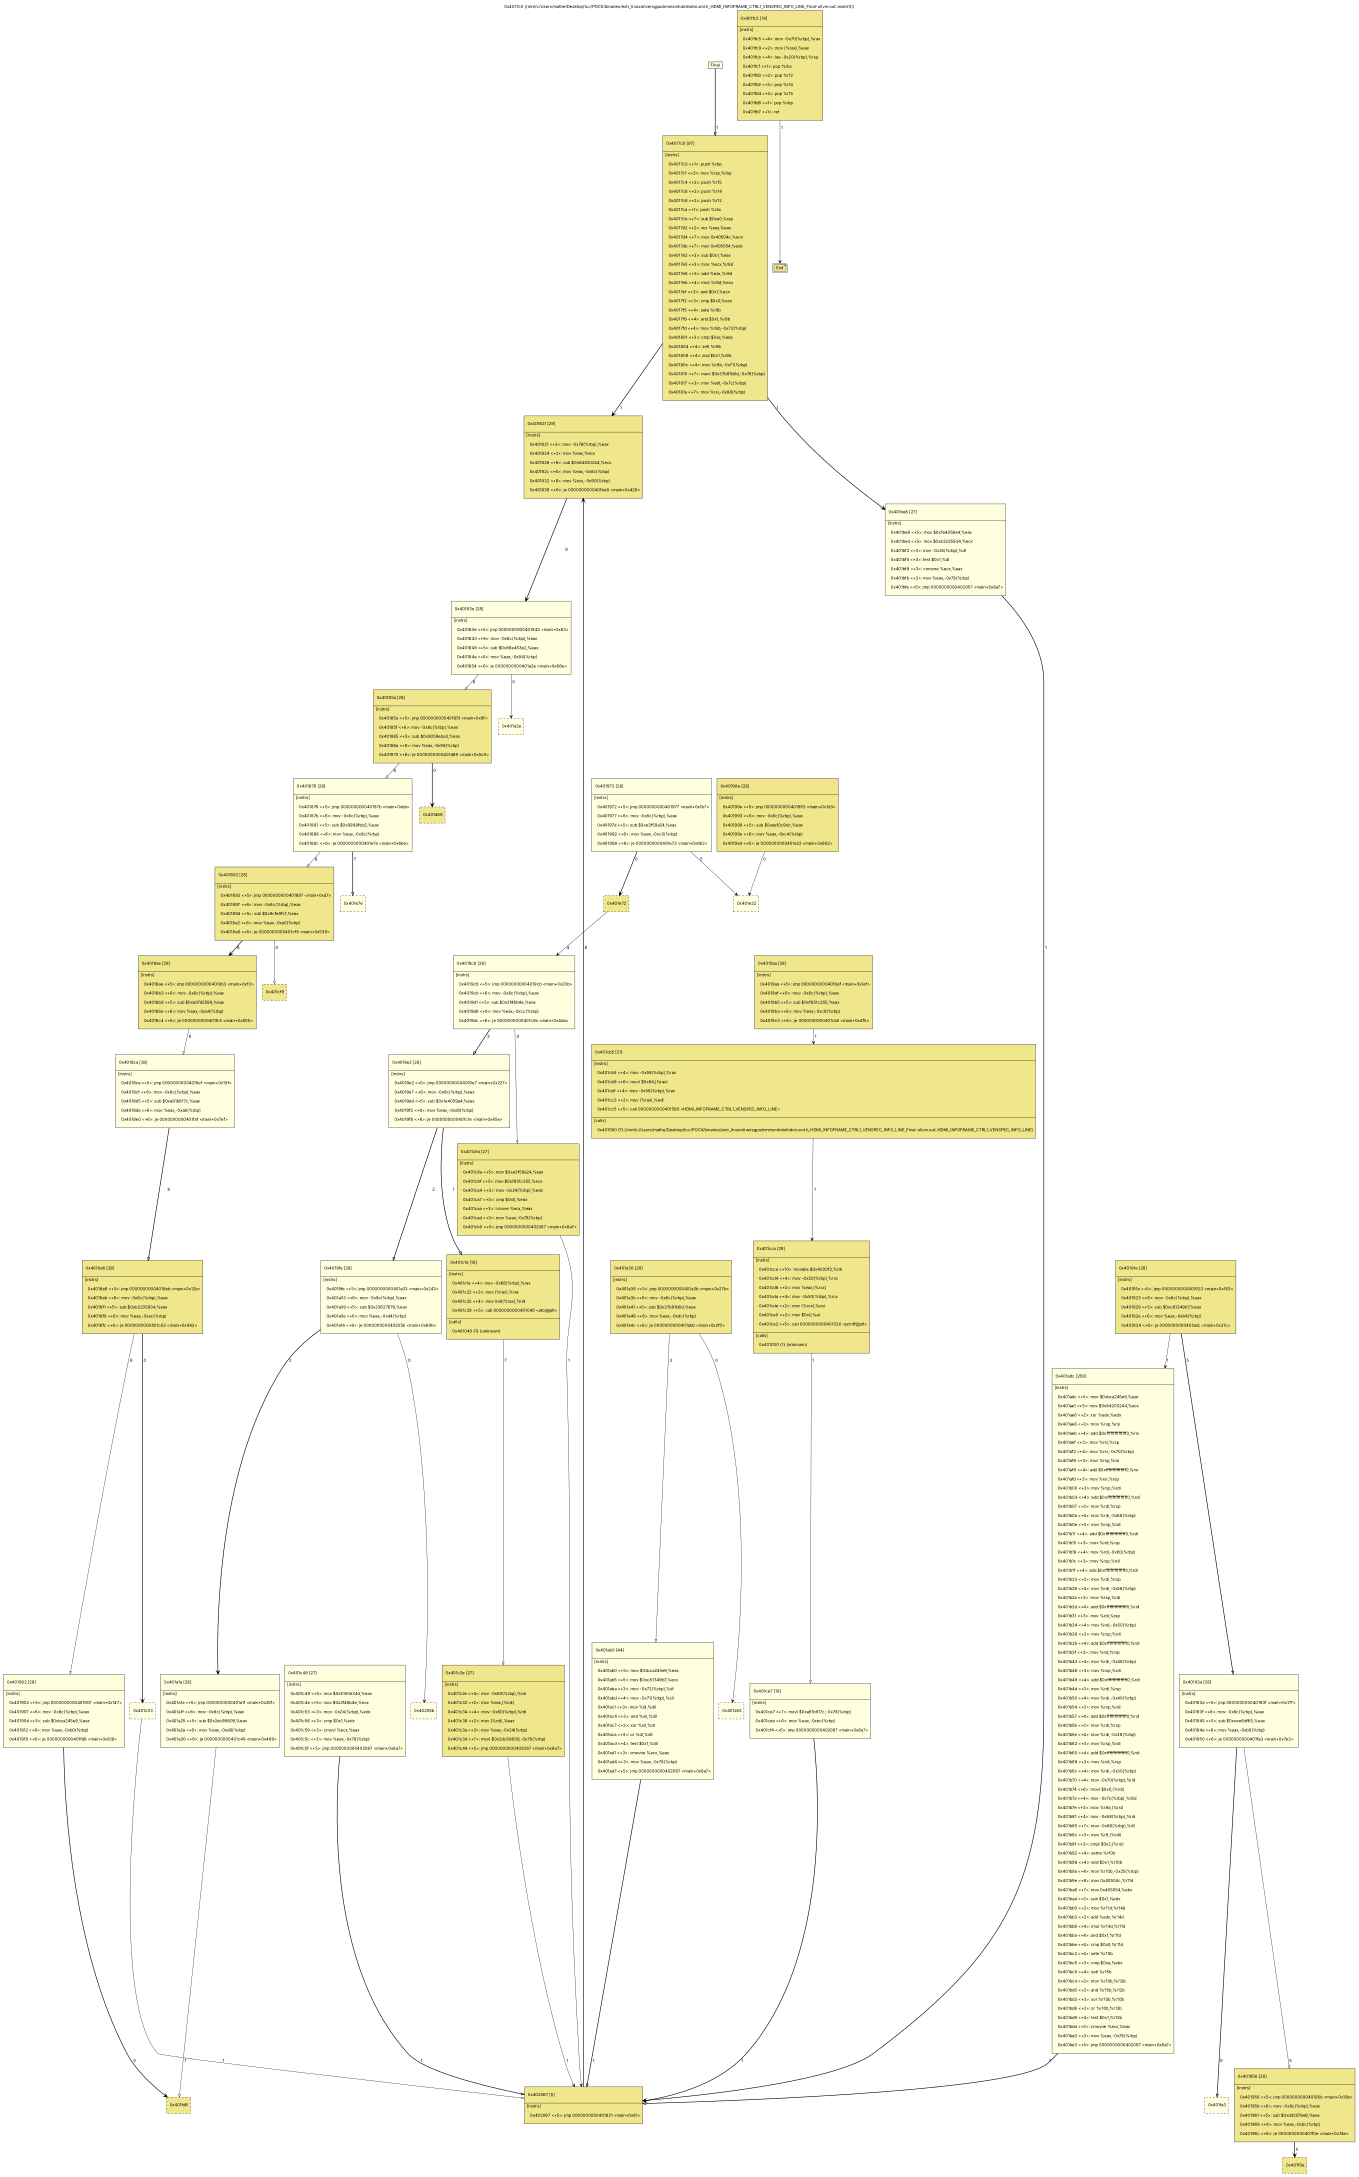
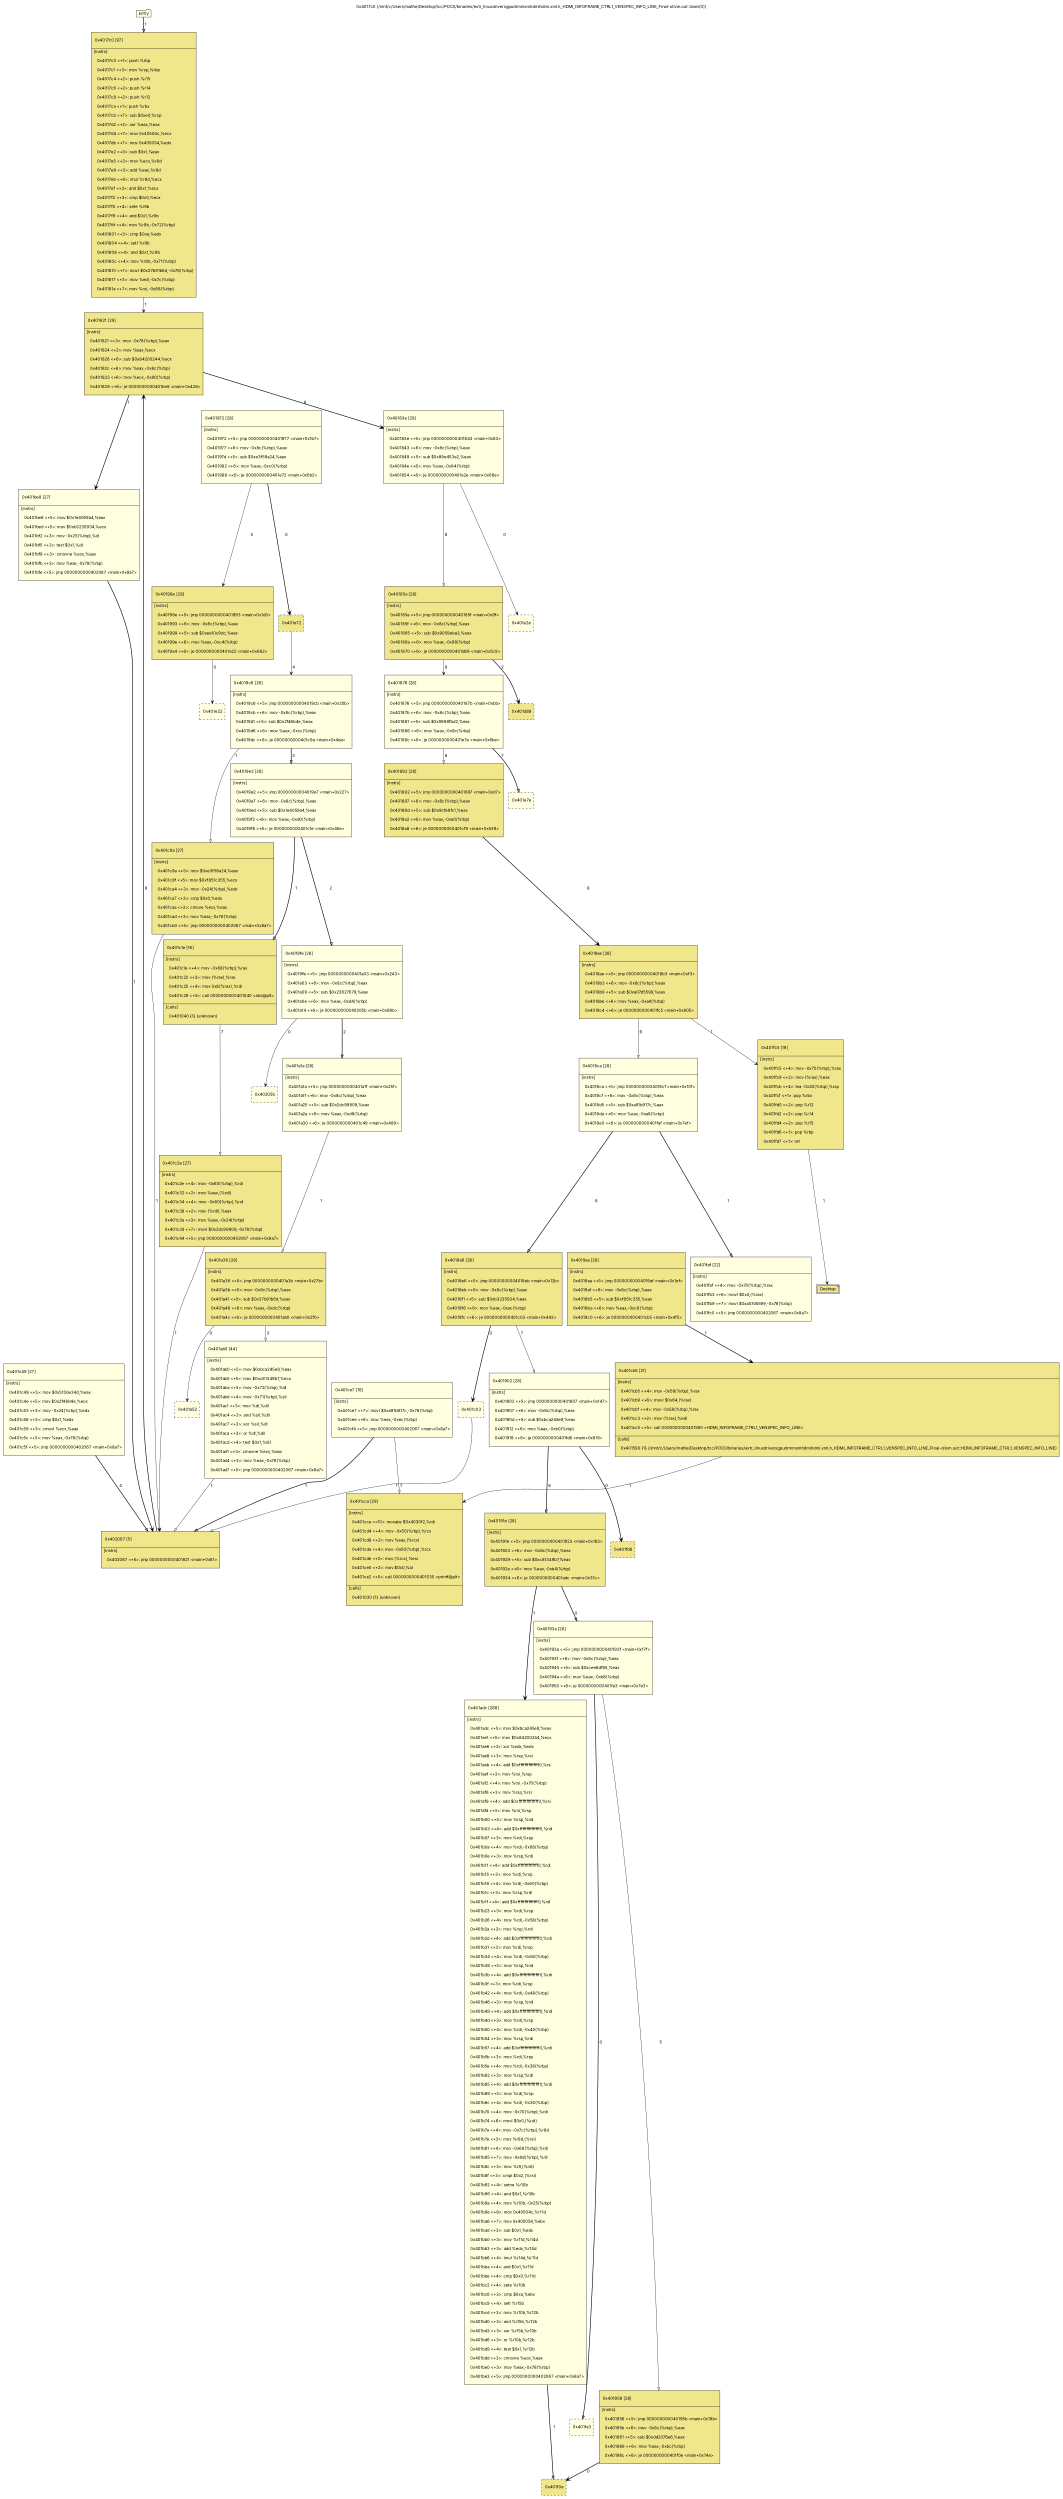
node "Final": label "Final" -> "Entry"
node "Exit": label "Exit" -> "Desktop"
edge "0x4017c0 [97]" -> "0x401821 [29]": style bold -> solid
edge "0x4017c0 [97]" -> "0x401be8 [27]": now "0x401821 [29]" -> "0x401be8 [27]"
edge "0x40185a [28]" -> "0x401876 [28]": arrowhead onormal -> vee
edge "0x40185a [28]" -> "0x401d89": label " 0" -> " 2"
edge "0x401972 [28]" -> "0x401e22": now "0x401972 [28]" -> "0x40198e [28]"
node "0x401cf9": removed
edge "0x4019aa [28]" -> "0x401cb5 [21]": style solid -> bold
edge "0x4019c6 [28]" -> "0x401c9a [27]": label " 9" -> " 1"
edge "0x4018ae [28]" -> "0x401fc5 [19]": added, label "1"
node "0x401faf [22]": added
edge "0x40191e [28]" -> "0x401adc [268]": style solid -> bold
edge "0x4018e6 [28]" -> "0x401902 [28]": label " 6" -> " 7"
edge "0x40191e [28]" -> "0x40193a [28]": label " 5" -> " 0"
edge "0x401902 [28]" -> "0x40191e [28]": added, label "6"
edge "0x4019fe [28]" -> "0x401a1a [28]": arrowhead vee -> onormal
edge "0x401cca [29]" -> "0x401ce7 [18]": reversed
edge "0x401a1a [28]" -> "0x401fd8": now "0x401a1a [28]" -> "0x401a36 [28]"
edge "0x401ab0 [44]" -> "0x402067 [5]": style bold -> solid
edge "0x401c49 [27]" -> "0x402067 [5]": label " 1" -> " 4"
edge "0x401adc [268]" -> "0x402067 [5]": now "0x401adc [268]" -> "0x401f0e"
